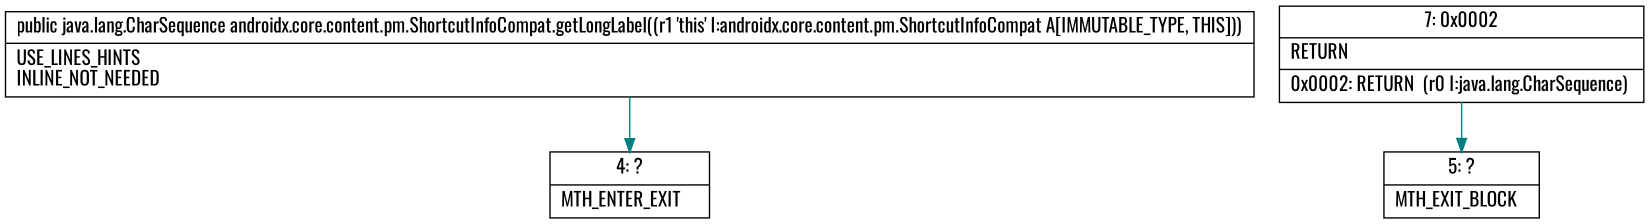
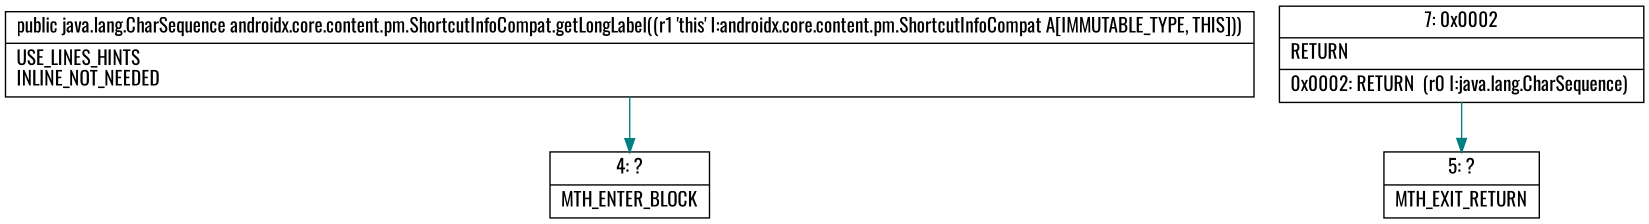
node "4: ?": text "MTH_ENTER_EXIT" -> "MTH_ENTER_BLOCK"
node "5: ?": text "MTH_EXIT_BLOCK" -> "MTH_EXIT_RETURN"
